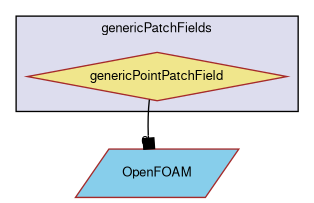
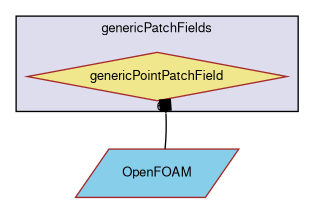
edge "genericPointPatchField" -> "OpenFOAM": reversed
